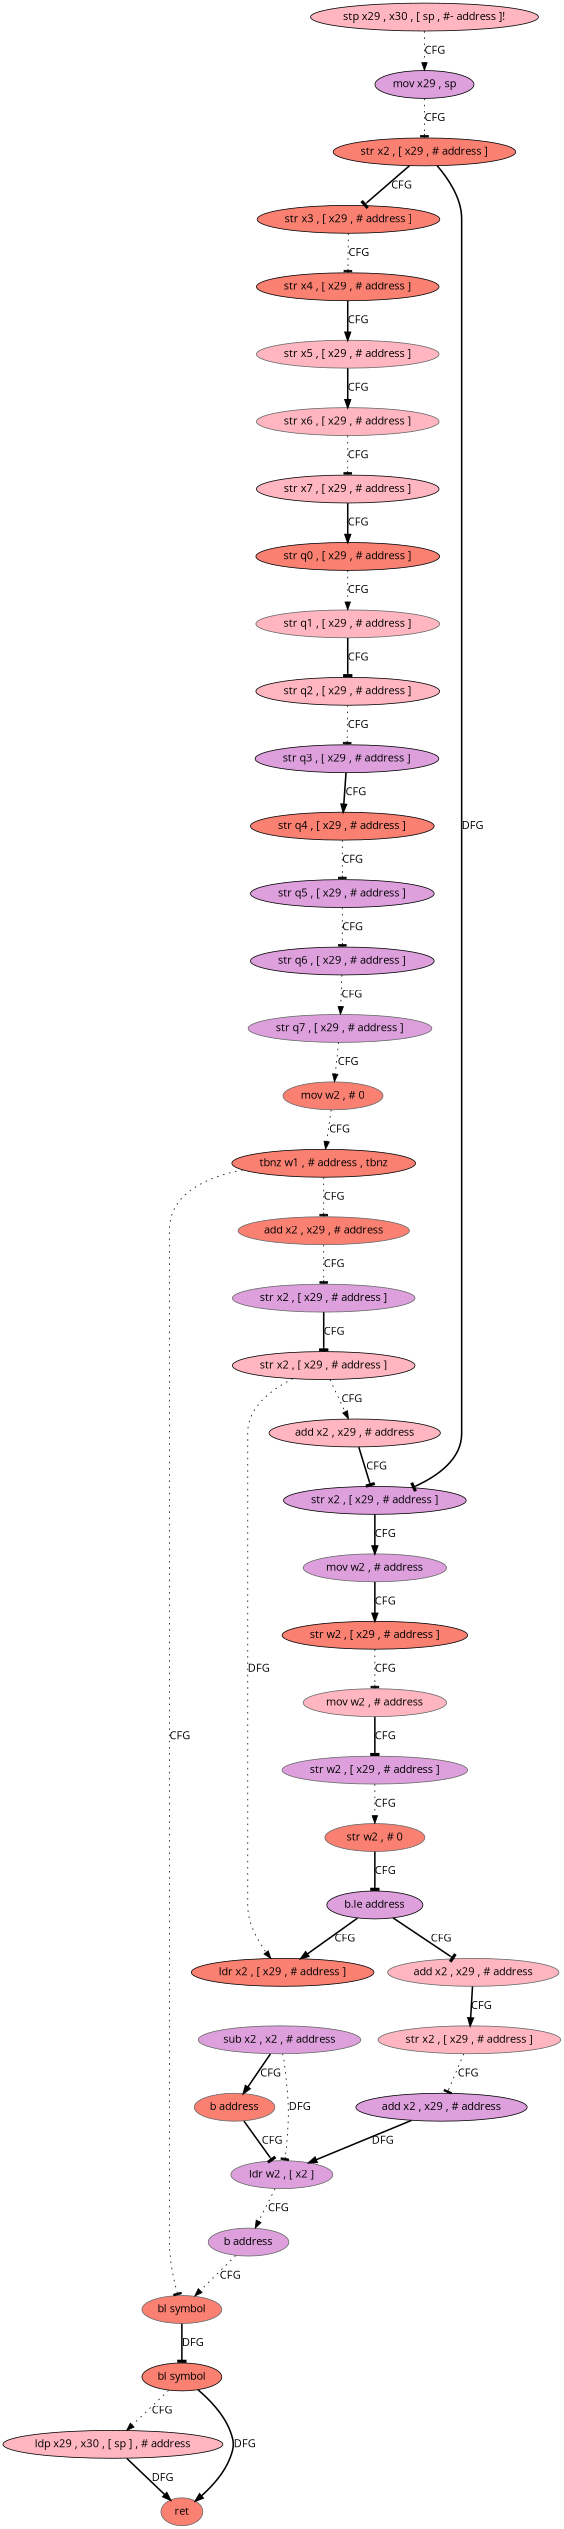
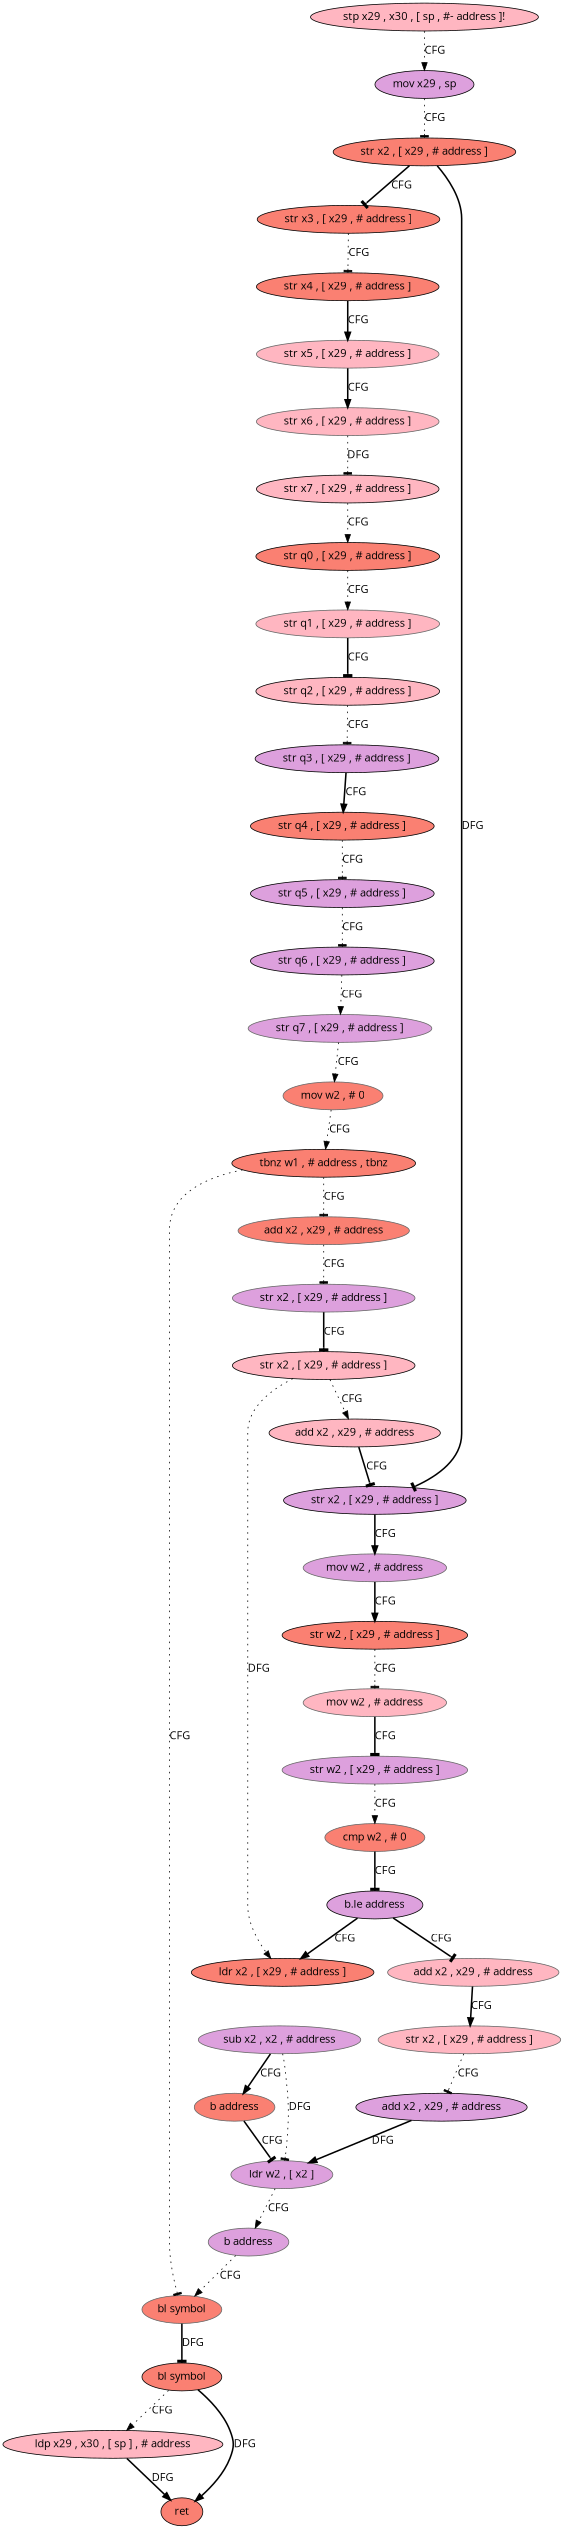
edge "str x6 , [ x29 , # address ]" -> "str x7 , [ x29 , # address ]": label "CFG" -> "DFG"
edge "str x7 , [ x29 , # address ]" -> "str q0 , [ x29 , # address ]": style bold -> dotted
node "str w2 , # 0": label "str w2 , # 0" -> "cmp w2 , # 0"
node "ret": color gray40 -> black
